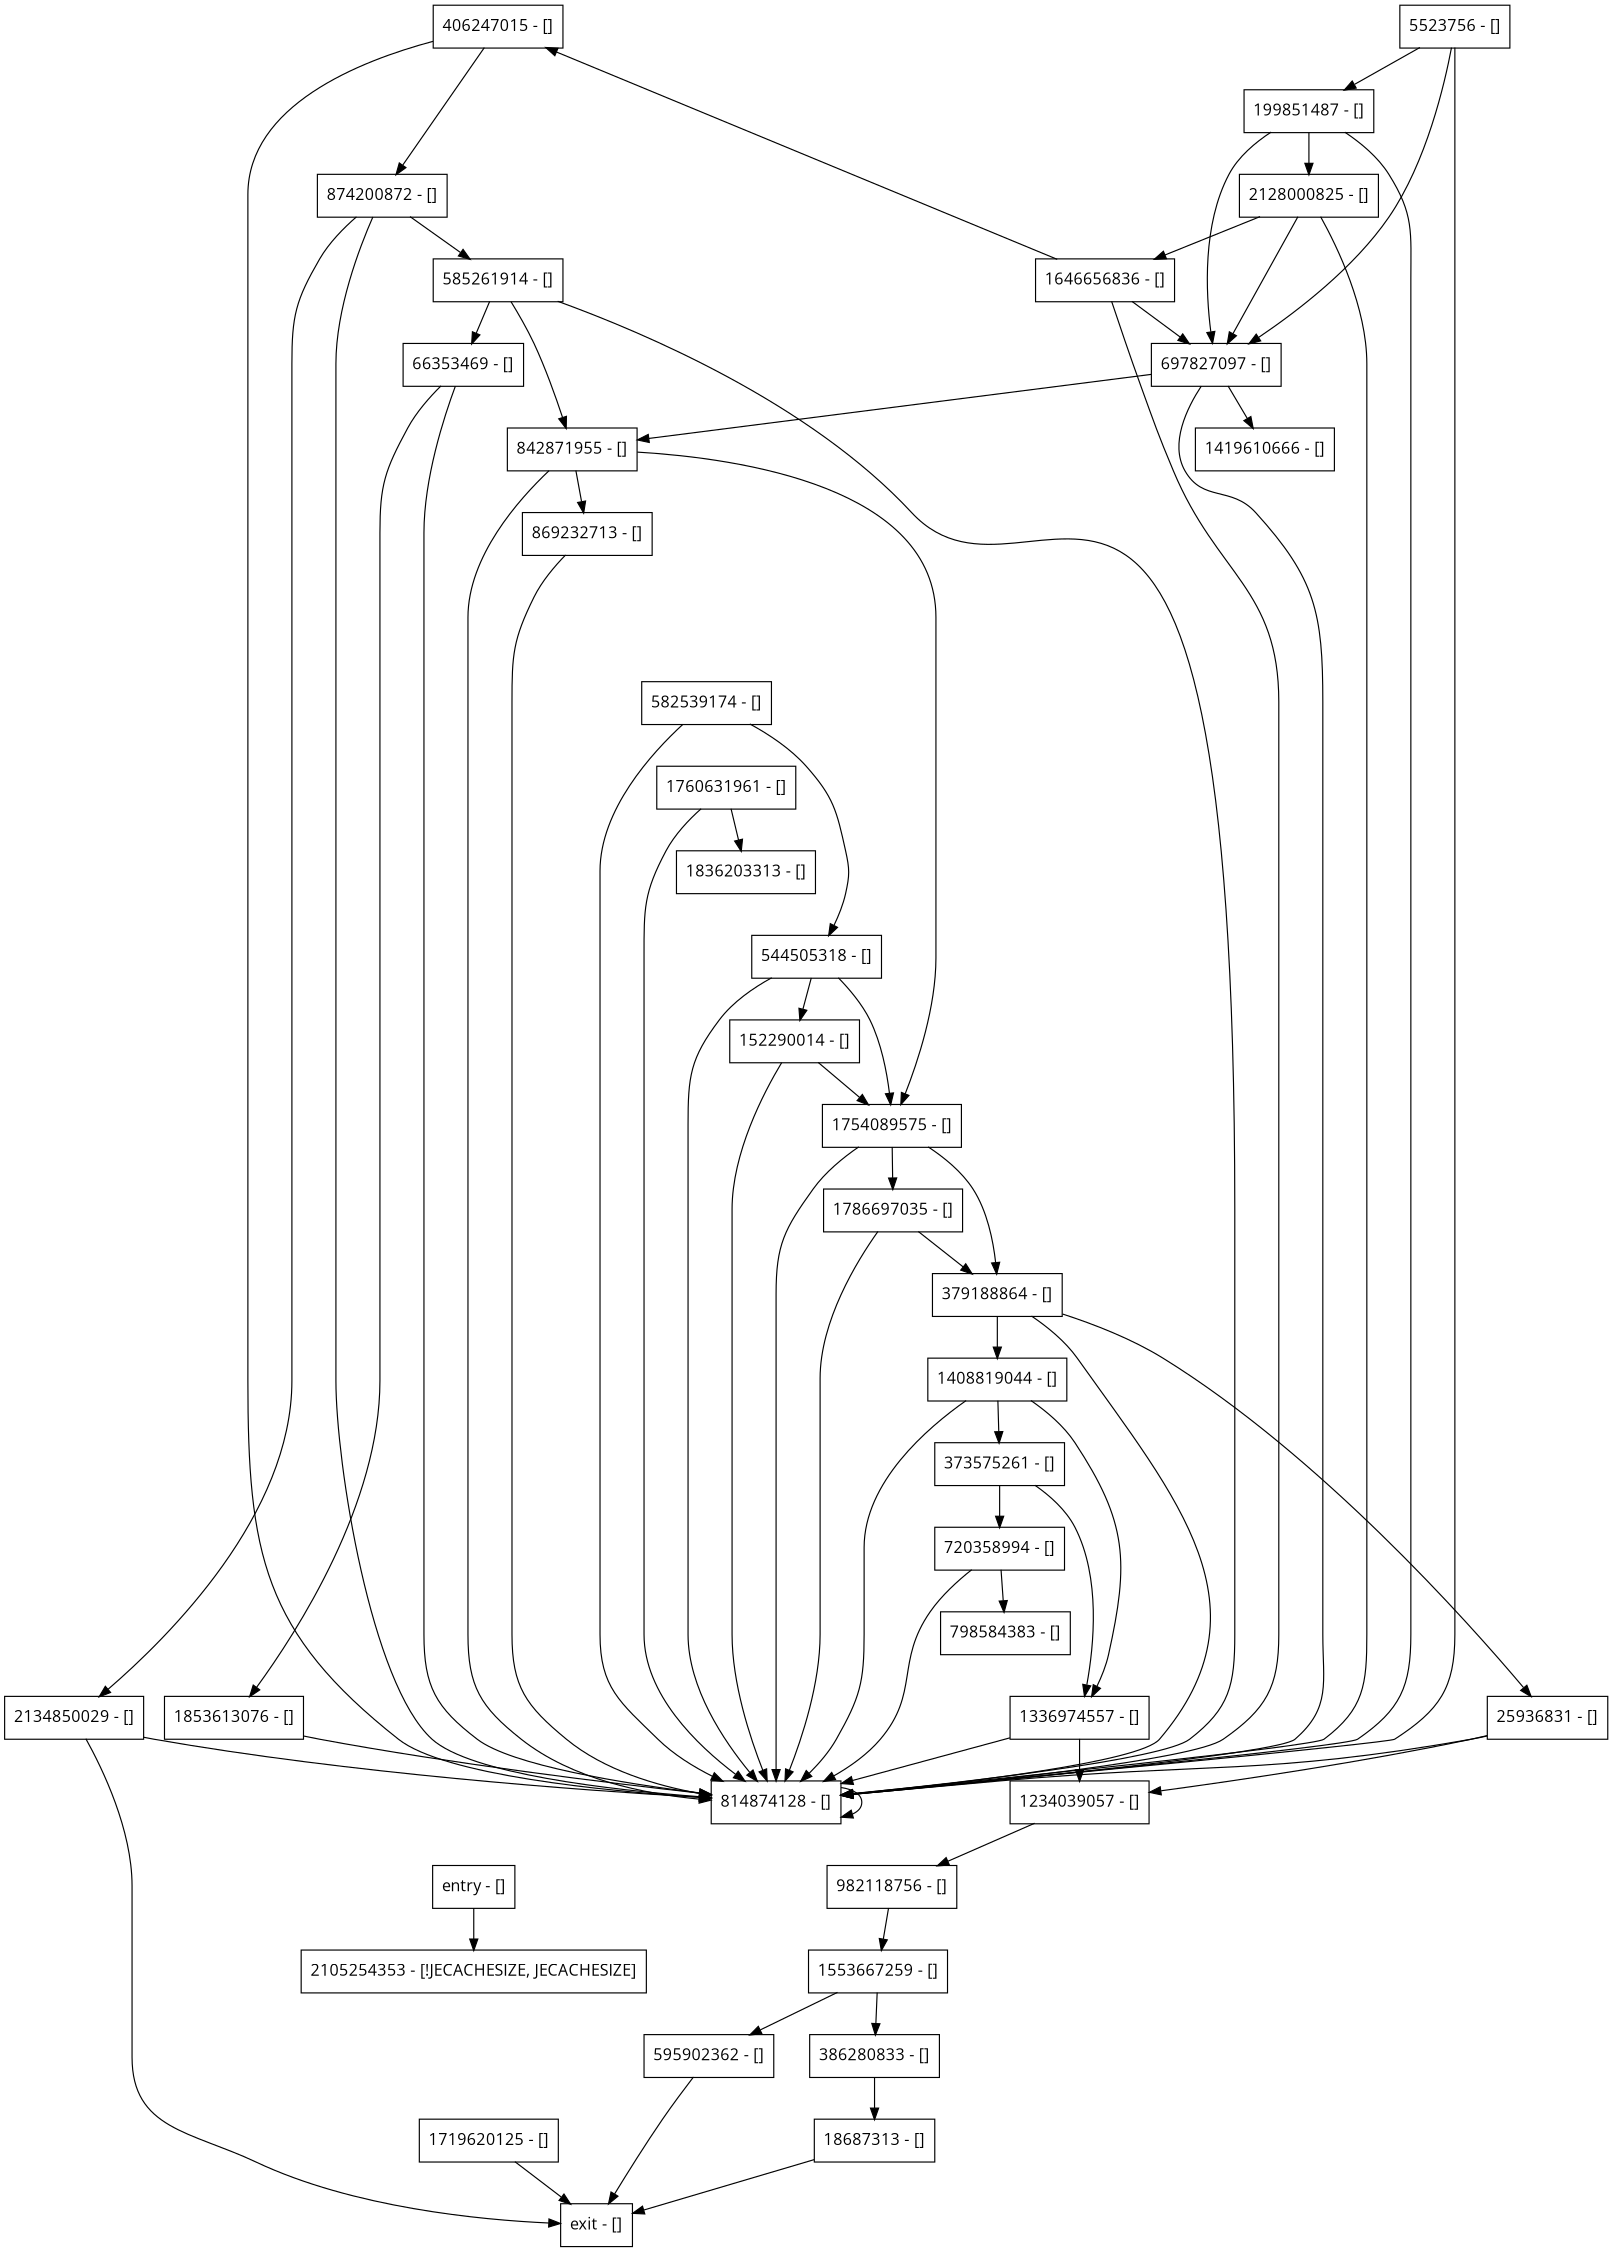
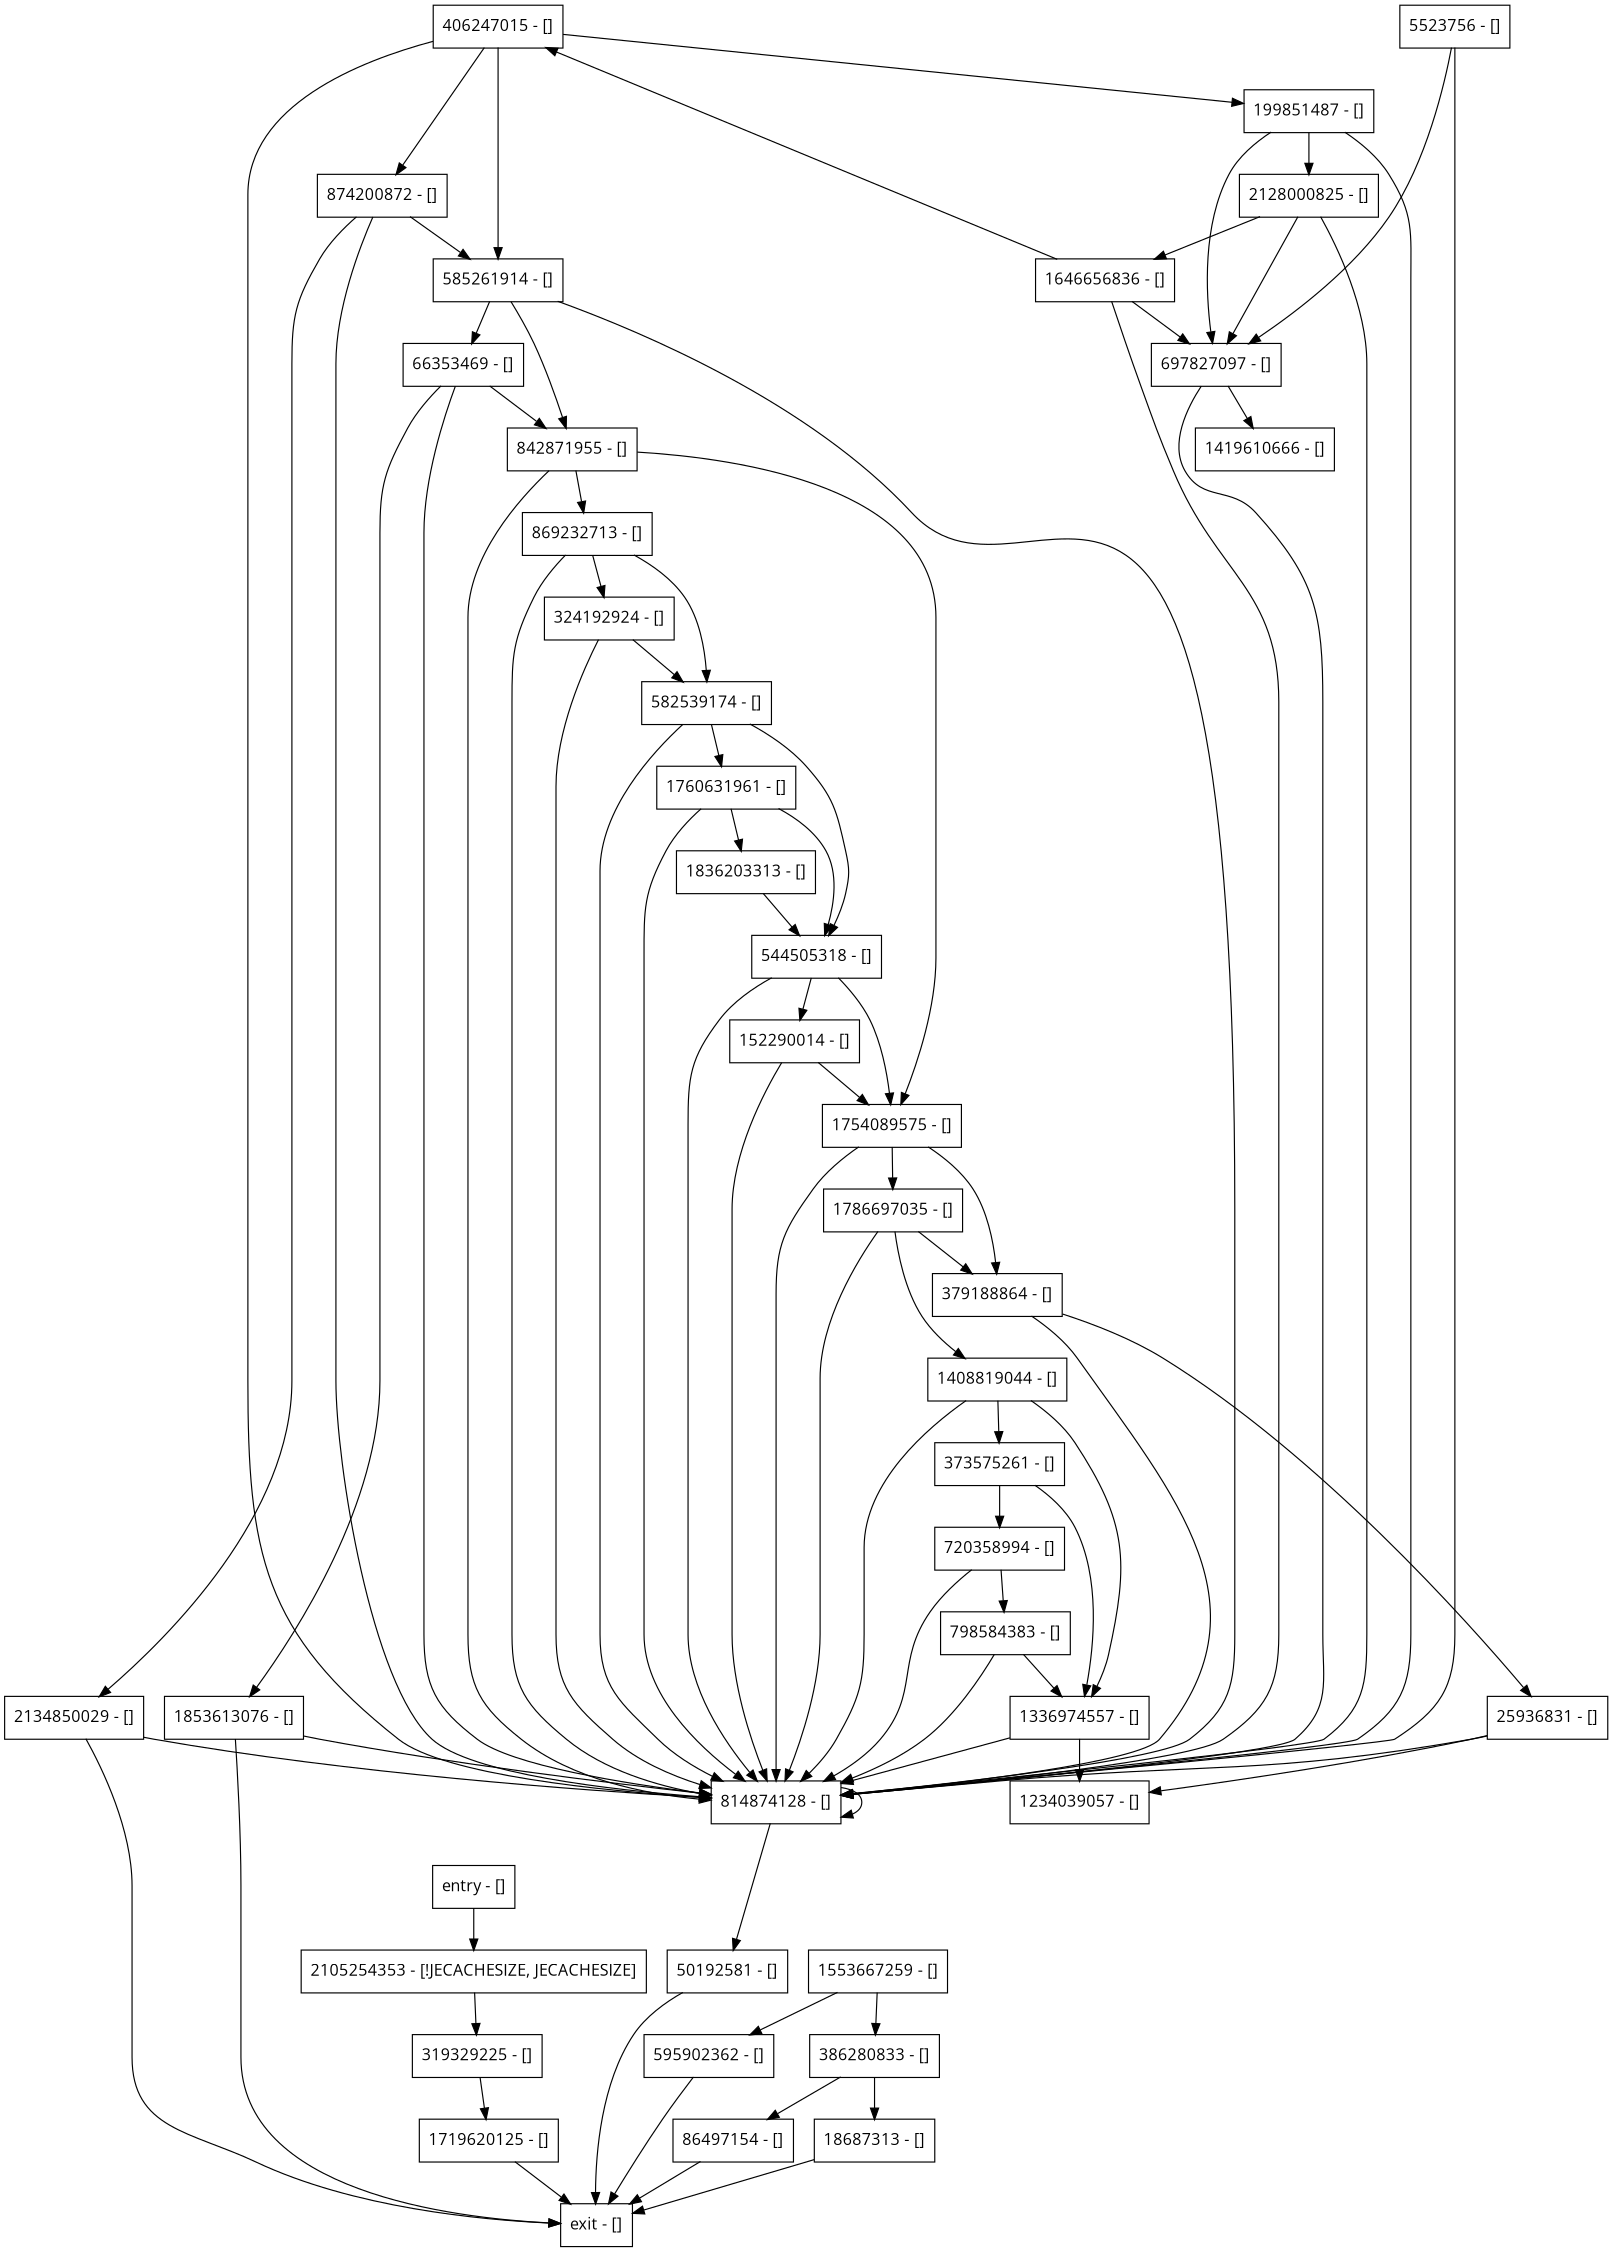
edge "5523756 - []" -> "199851487 - []": now "406247015 - []" -> "199851487 - []"
edge "406247015 - []" -> "585261914 - []": added
edge "697827097 - []" -> "842871955 - []": now "66353469 - []" -> "842871955 - []"
edge "869232713 - []" -> "582539174 - []": added
node "324192924 - []": added
edge "582539174 - []" -> "1760631961 - []": added
edge "1760631961 - []" -> "544505318 - []": added
edge "1836203313 - []" -> "544505318 - []": added
edge "379188864 - []" -> "1408819044 - []": now "1786697035 - []" -> "1408819044 - []"
edge "798584383 - []" -> "1336974557 - []": added
edge "798584383 - []" -> "814874128 - []": added
node "982118756 - []": removed
node "50192581 - []": added
node "319329225 - []": added
edge "1853613076 - []" -> "exit - []": added
node "86497154 - []": added
